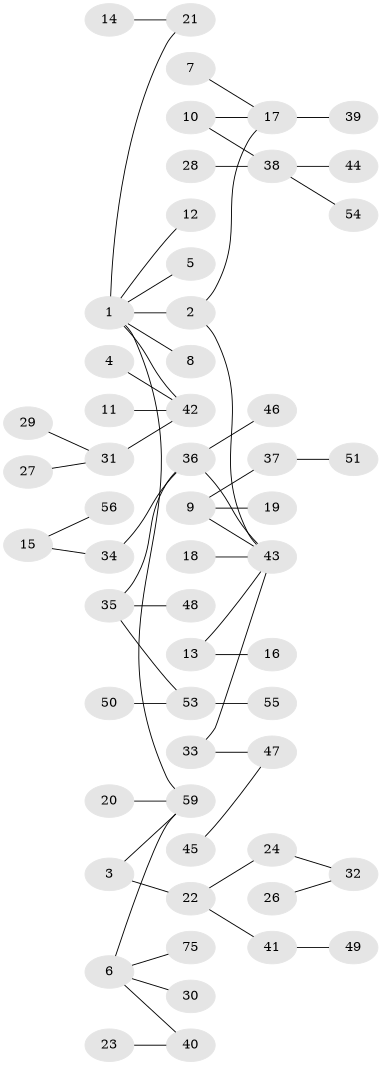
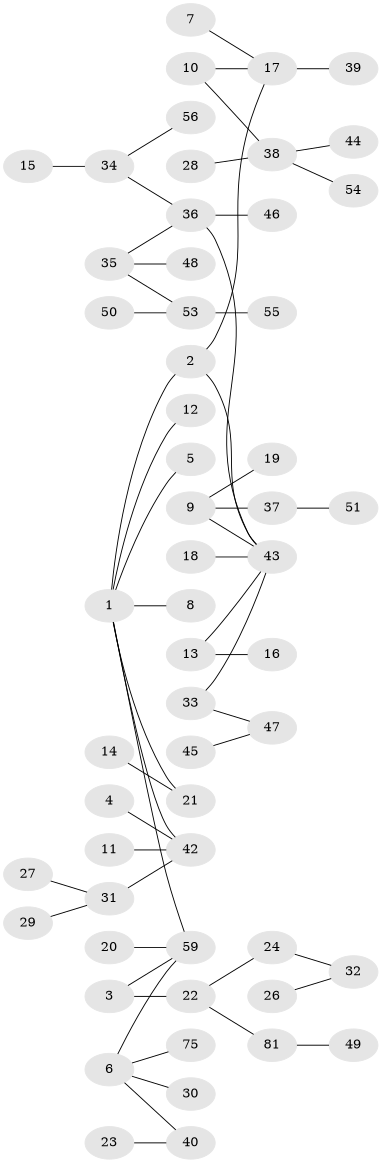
edge "56" -- "15": now "56" -- "34"
node "41": label "41" -> "81"
